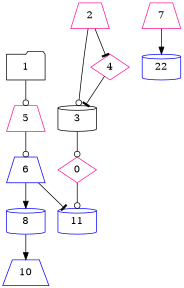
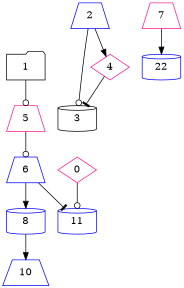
node "2": color deeppink -> blue
edge "2" -> "4": arrowhead tee -> normal
edge "3" -> "0": removed
